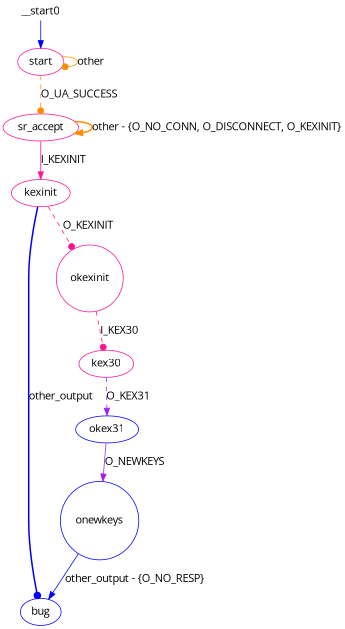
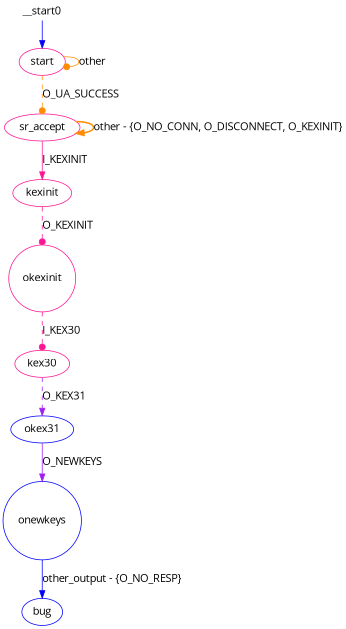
edge "kexinit" -> "bug": removed, label "other_output"
